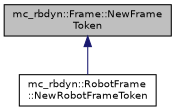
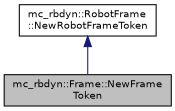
edge "mc_rbdyn::RobotFrame ::NewRobotFrameToken" -> "mc_rbdyn::Frame::NewFrame Token": reversed
